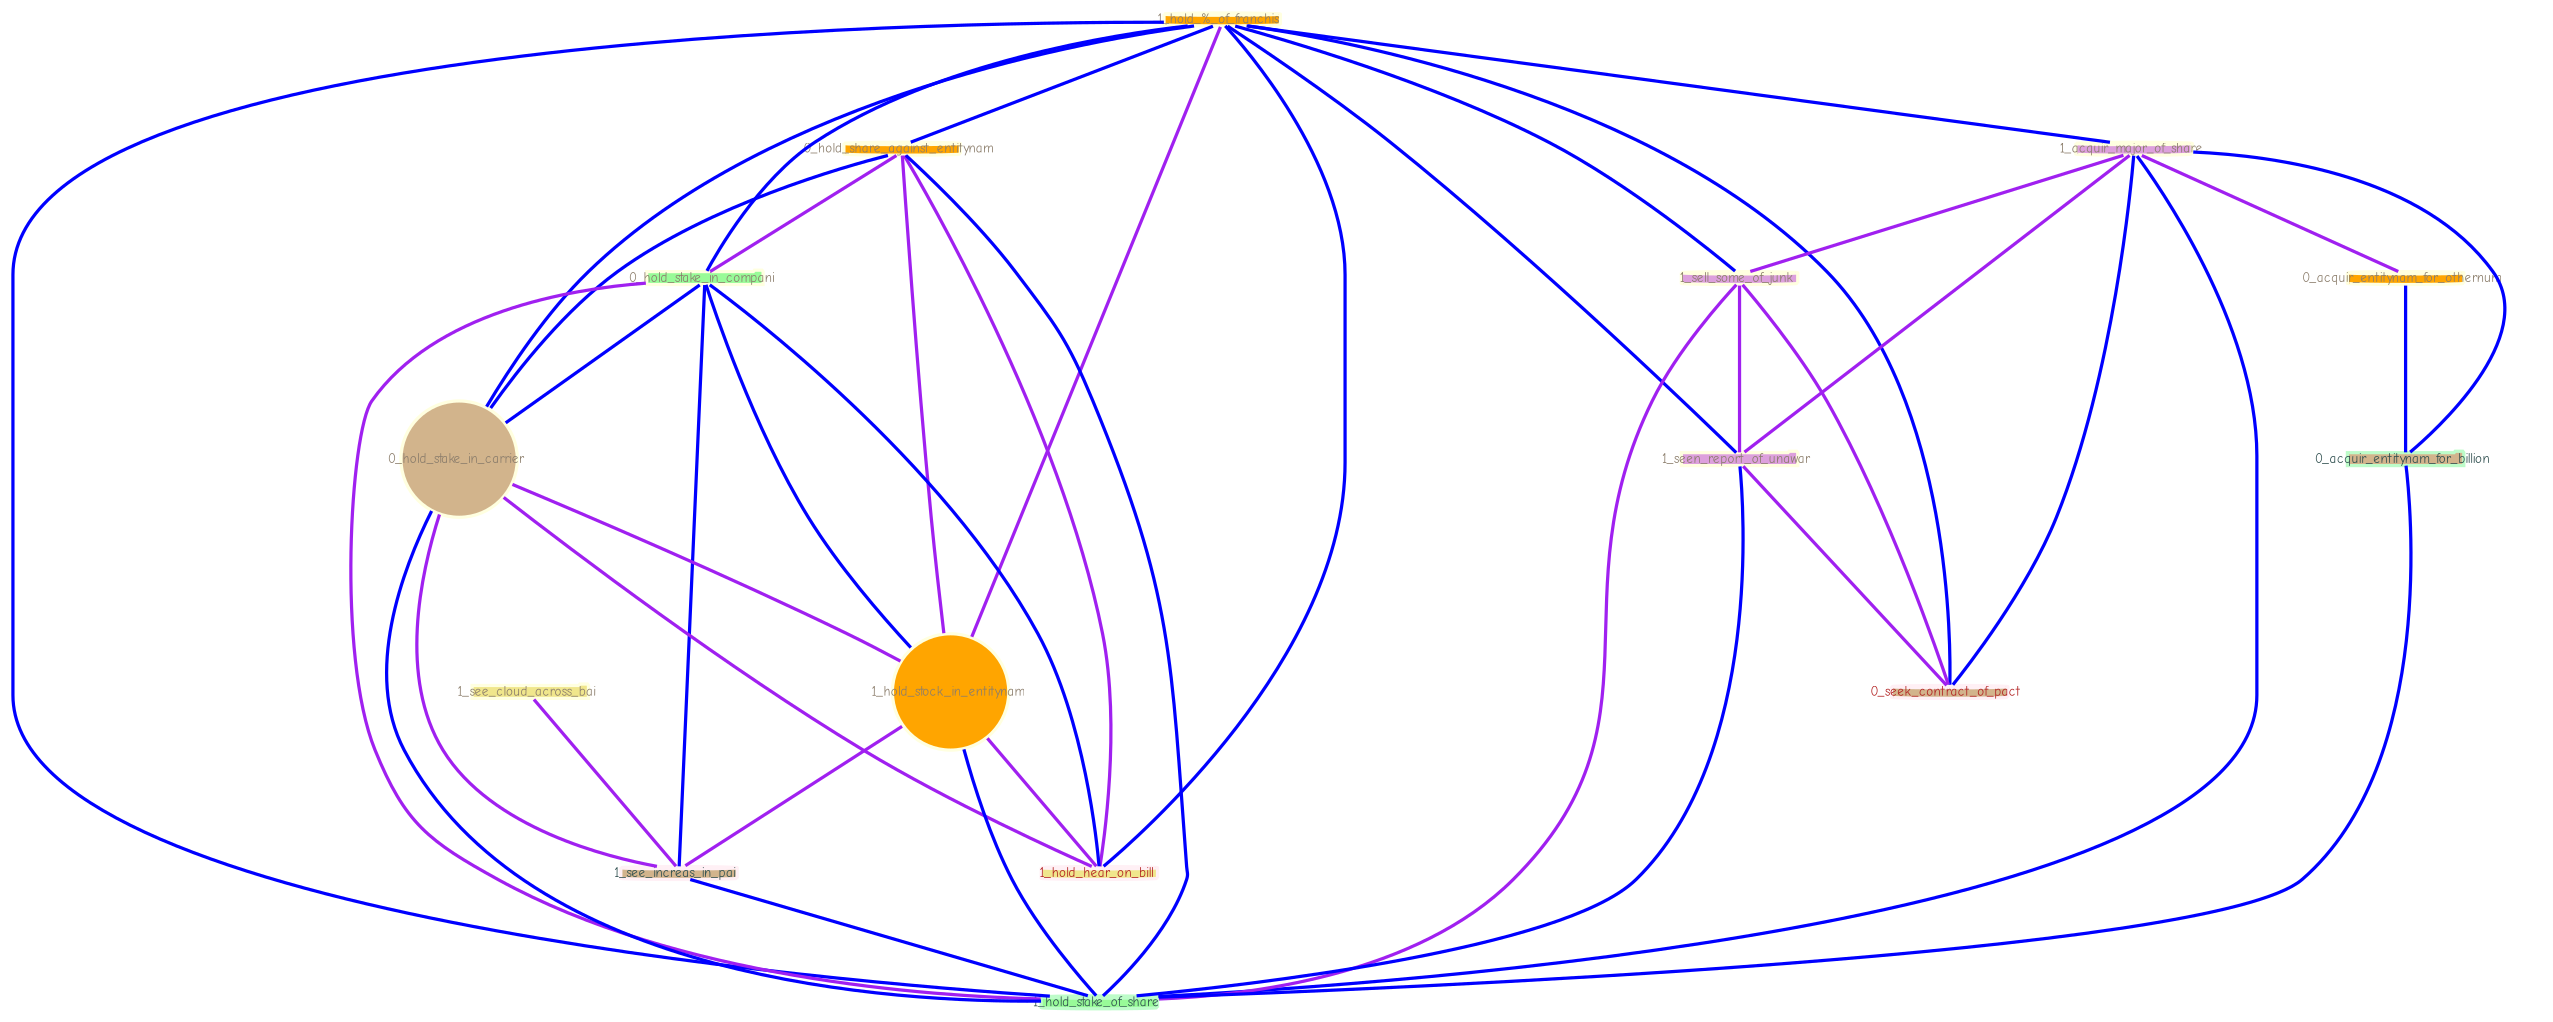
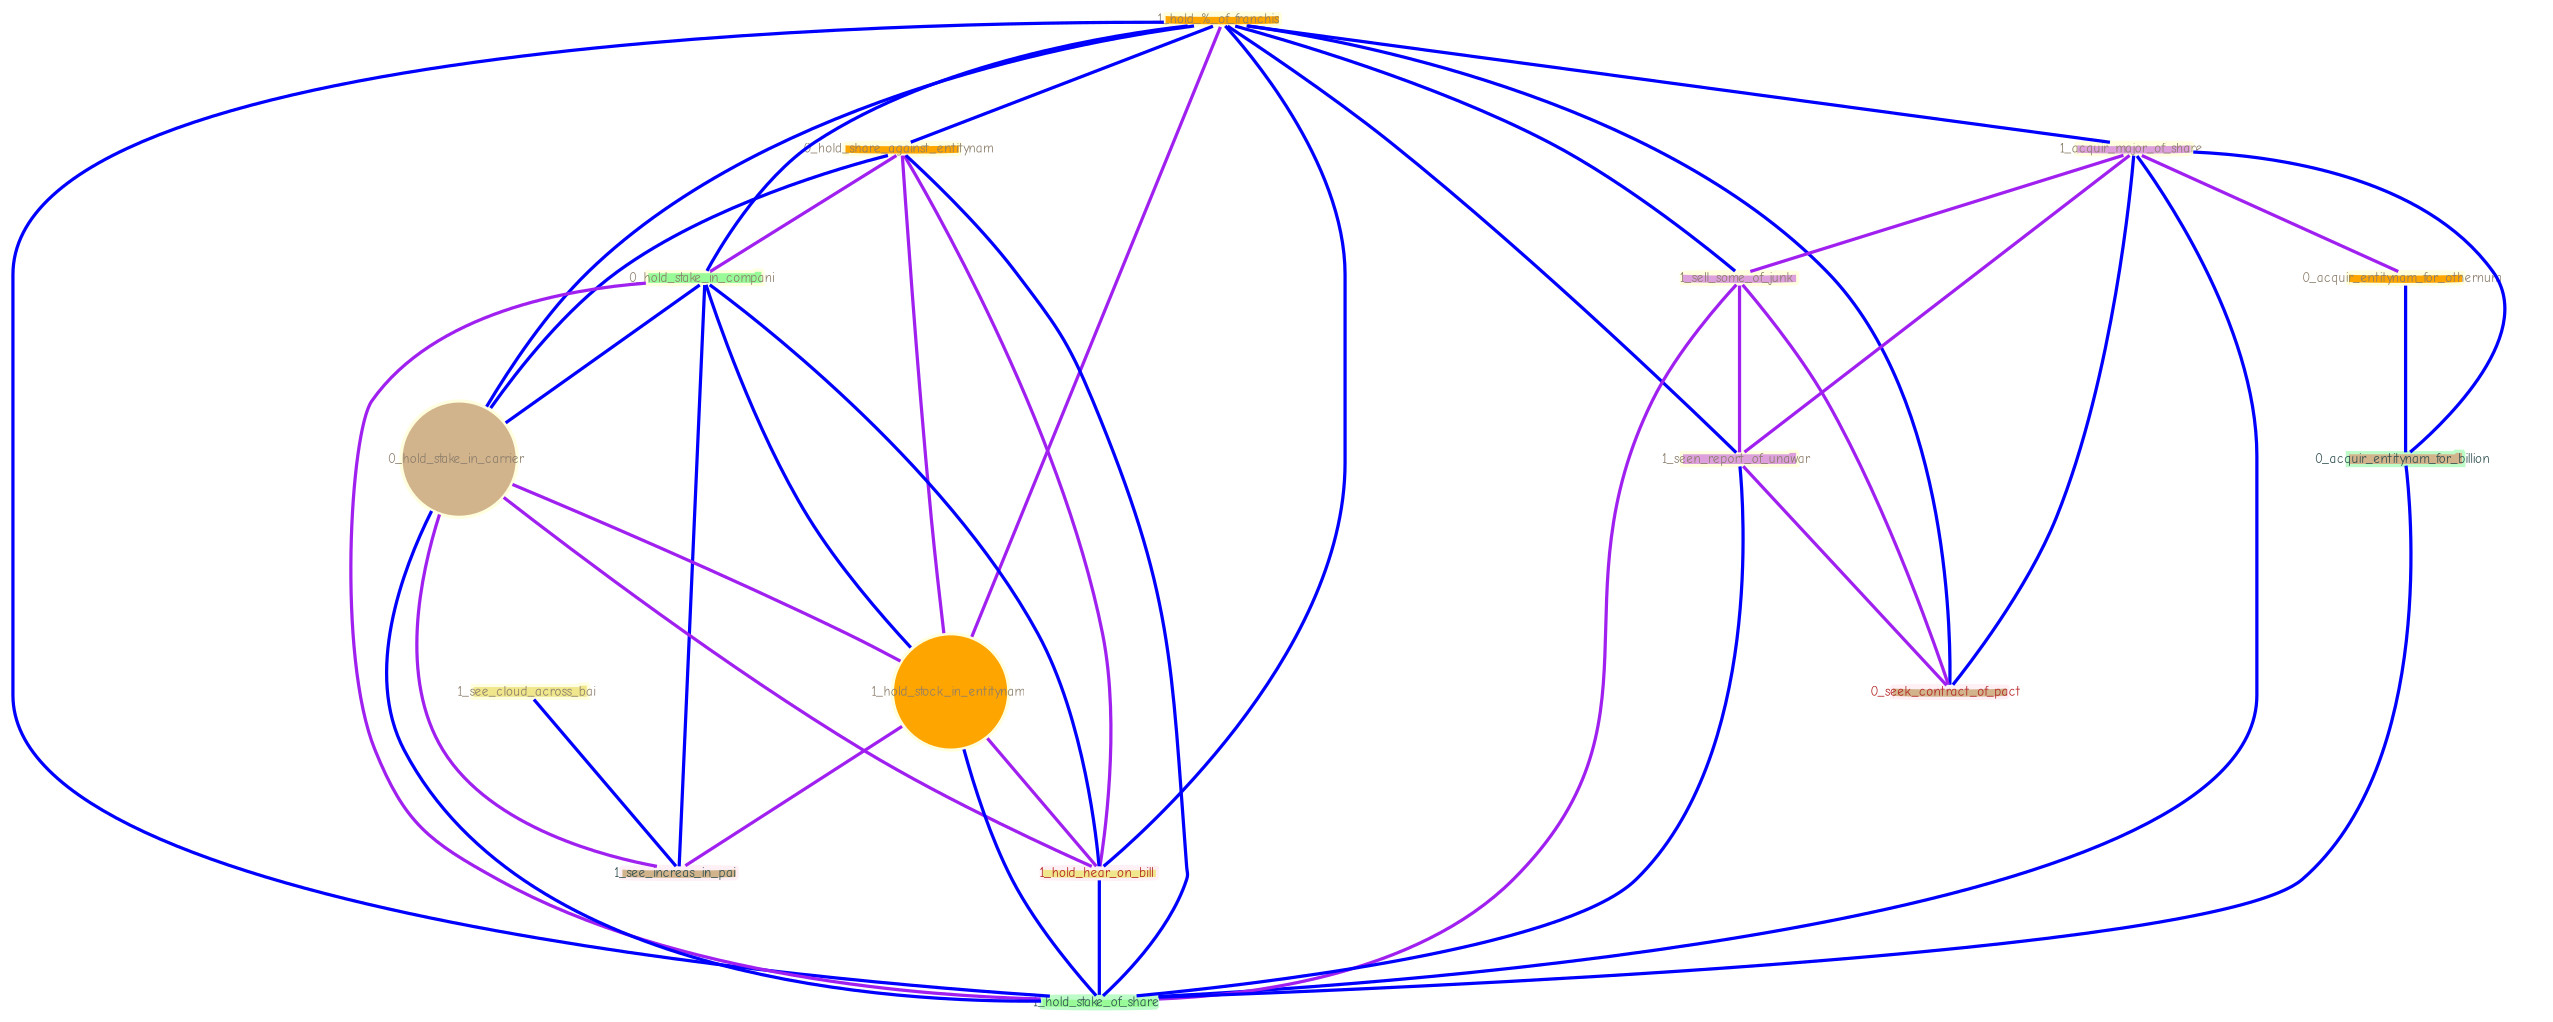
edge "1_see_cloud_across_bai" -- "1_see_increas_in_pai": color purple -> blue
edge "1_see_increas_in_pai" -- "1_hold_stake_of_share": now "1_hold_hear_on_bill" -- "1_hold_stake_of_share"
